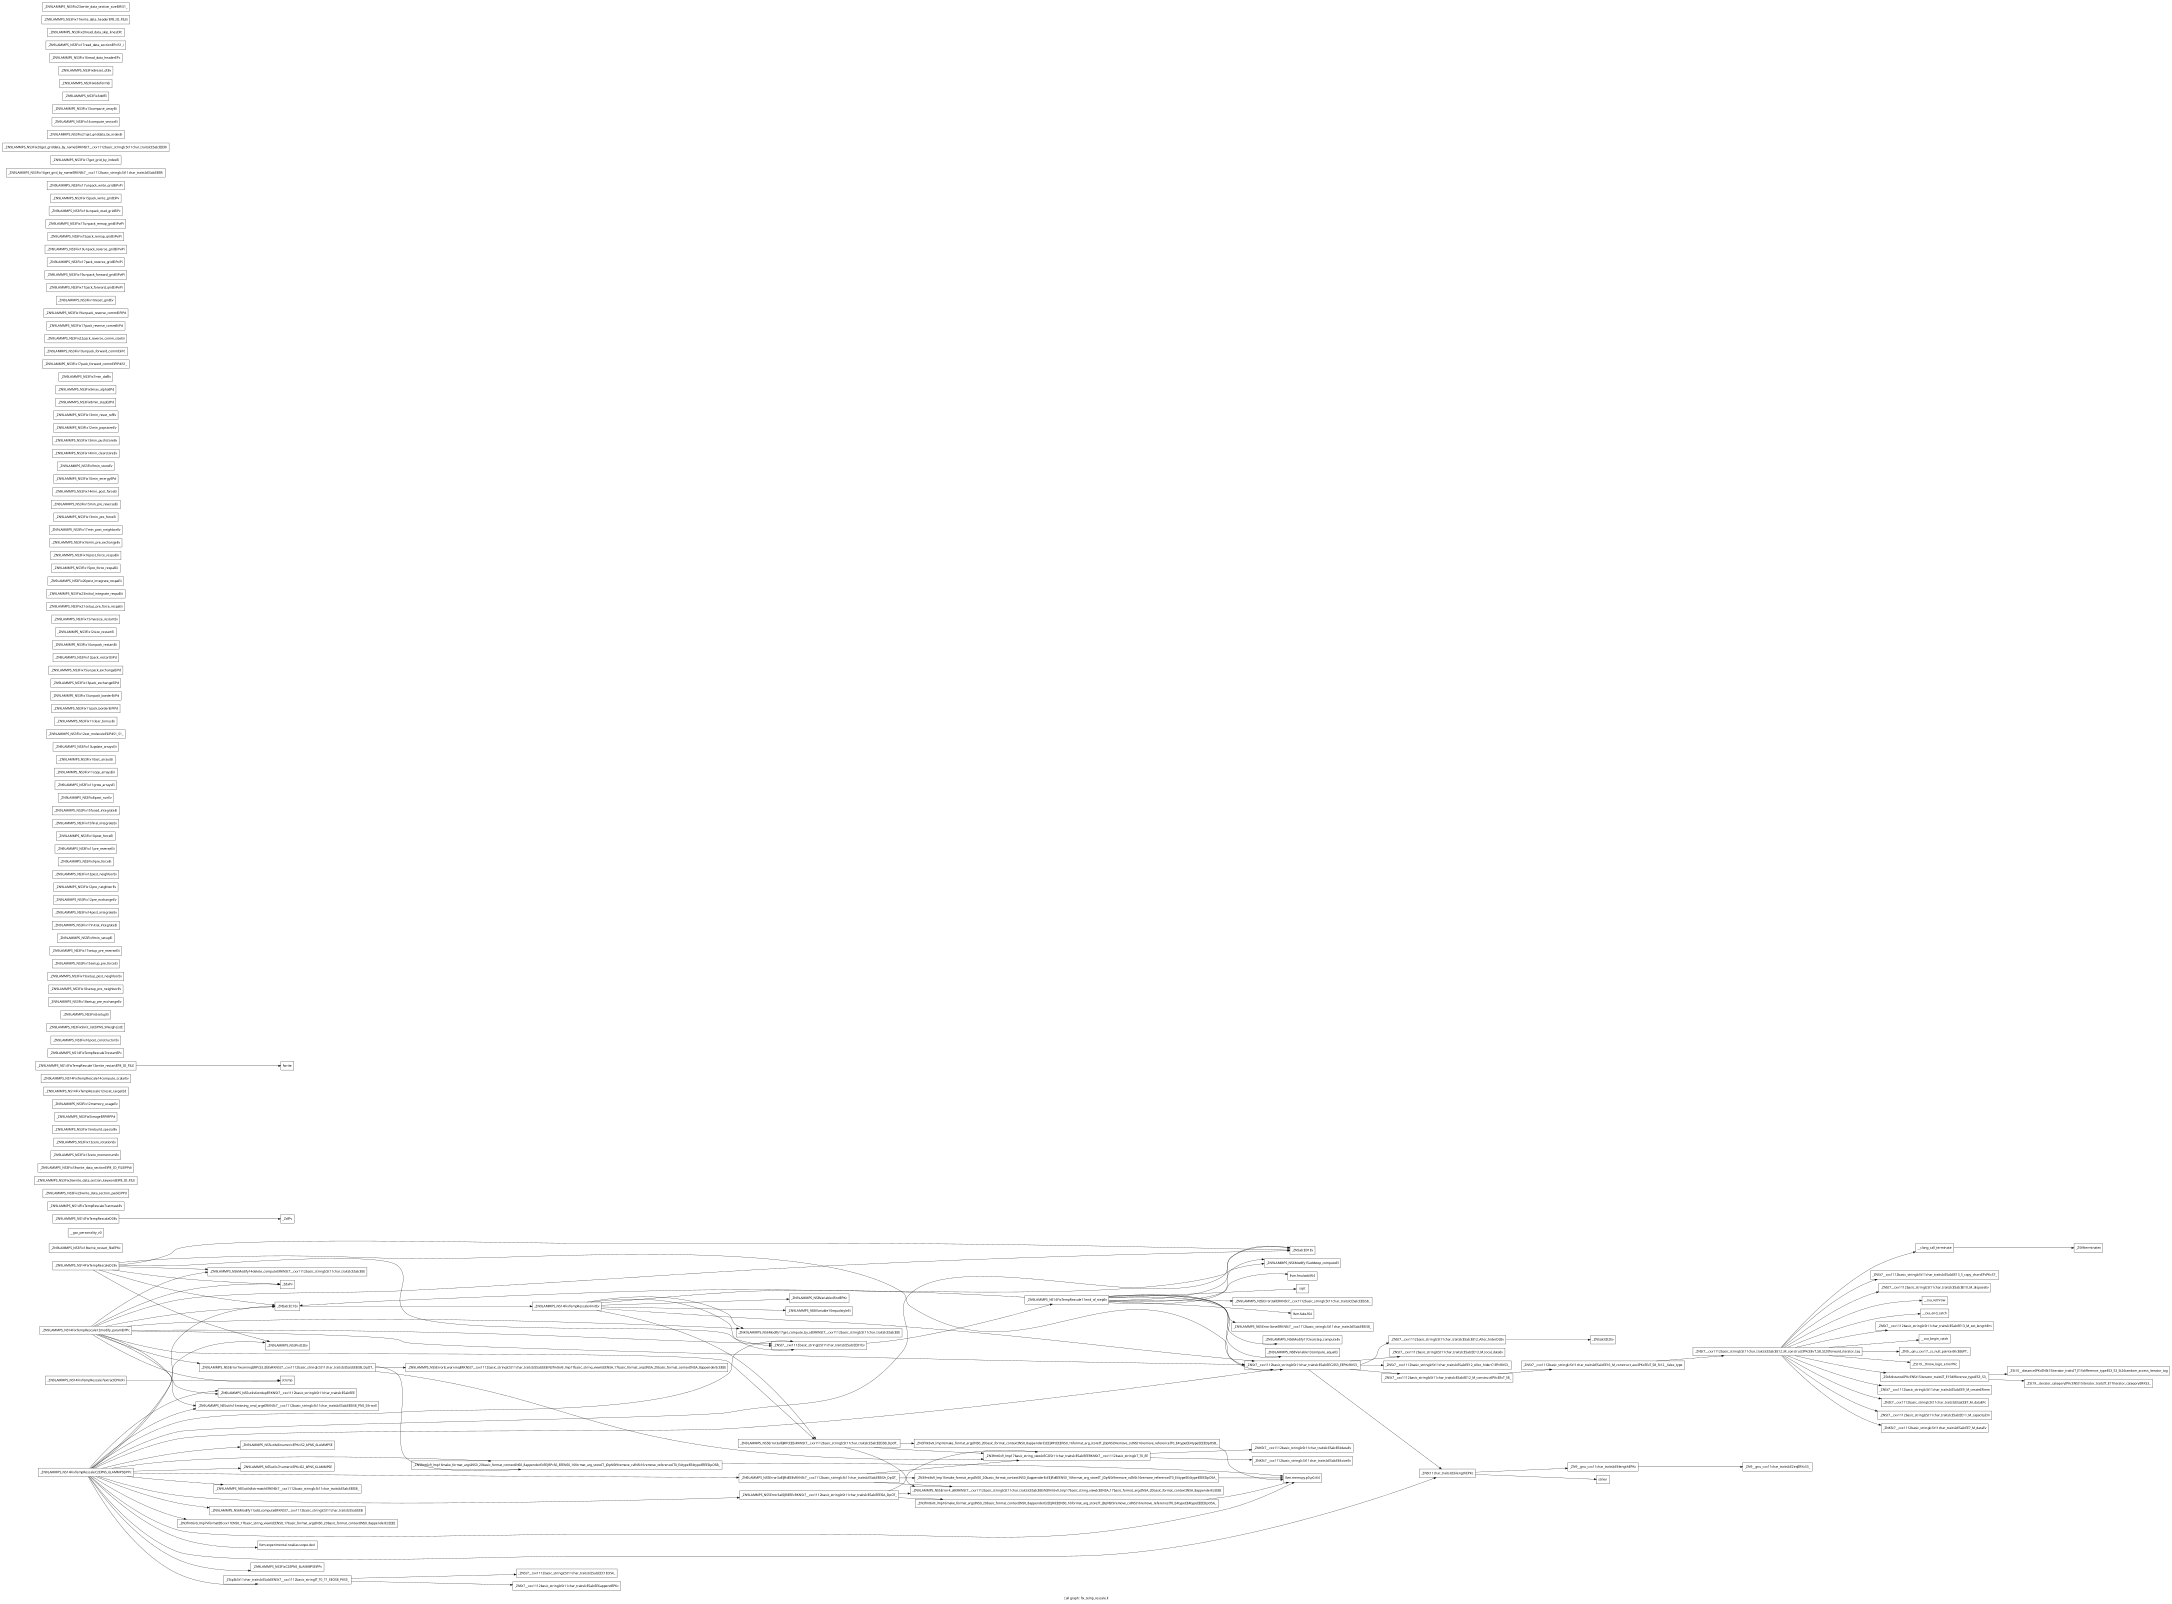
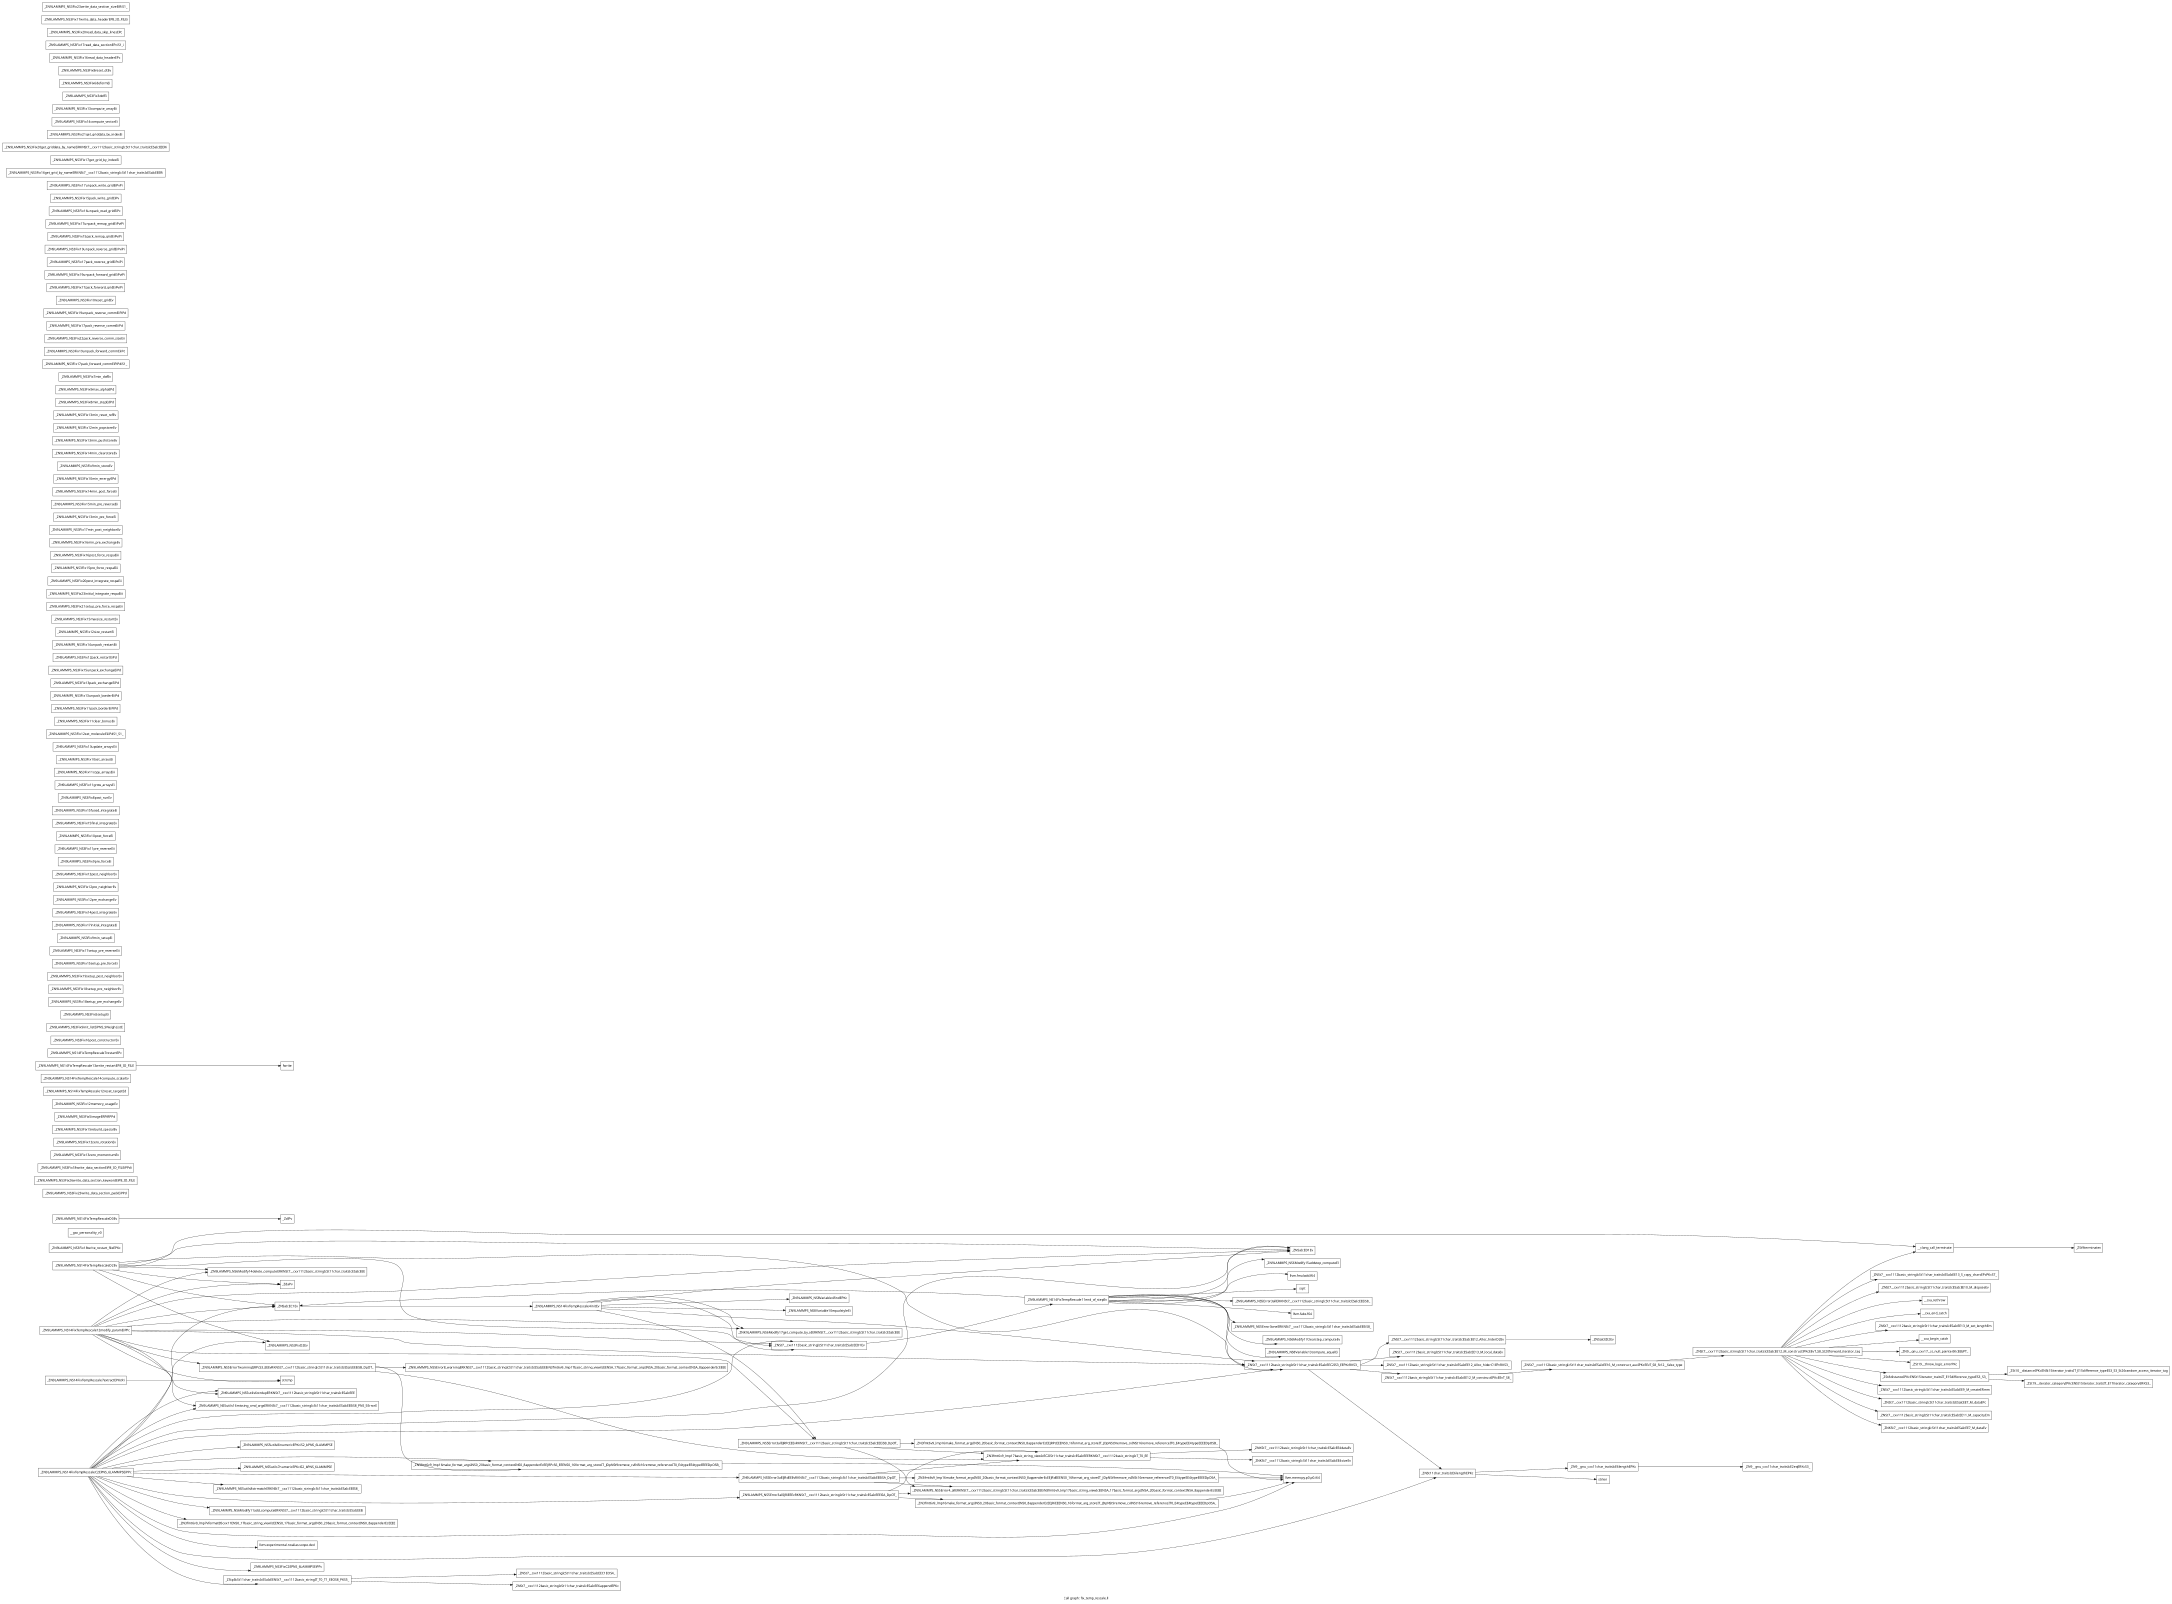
node "_ZN9LAMMPS_NS14FixTempRescale7setmaskEv": removed
edge "_ZN9LAMMPS_NS14FixTempRescaleD2Ev" -> "__clang_call_terminate": added
edge "_ZN9LAMMPS_NS14FixTempRescale4initEv" -> "_ZN9LAMMPS_NS6Modify15addstep_computeEl": now "_ZN9LAMMPS_NS14FixTempRescale4initEv" -> "_ZNSaIcED1Ev"
